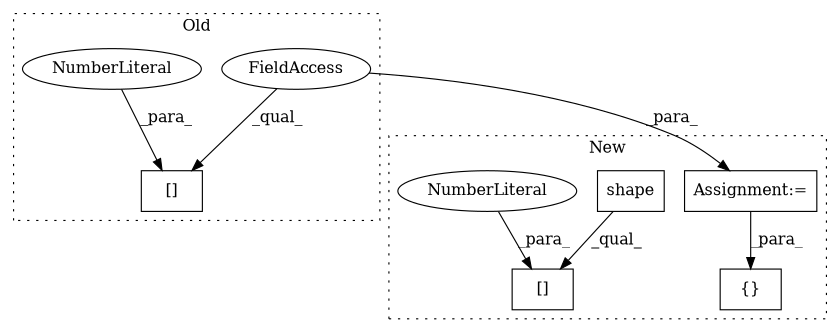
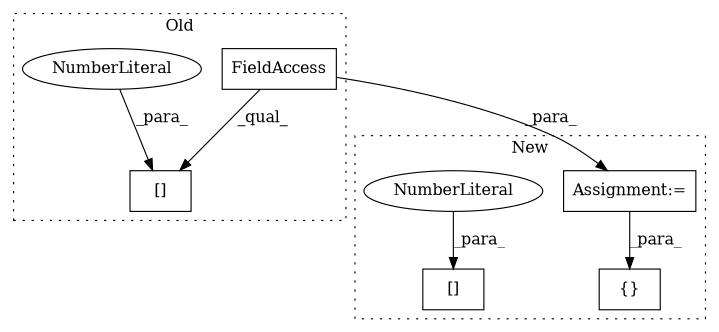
node "FieldAccess": shape ellipse -> box
node "shape": removed
